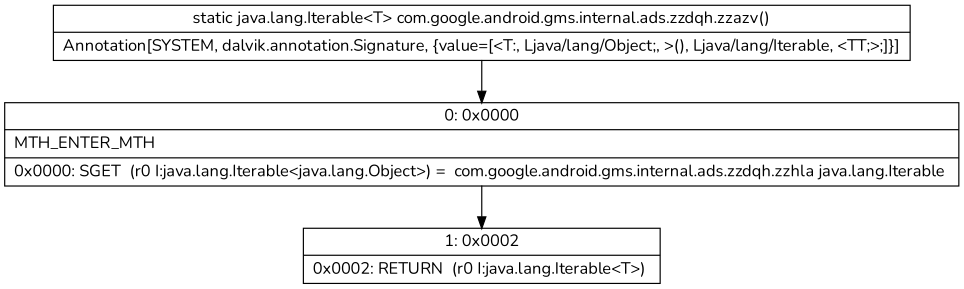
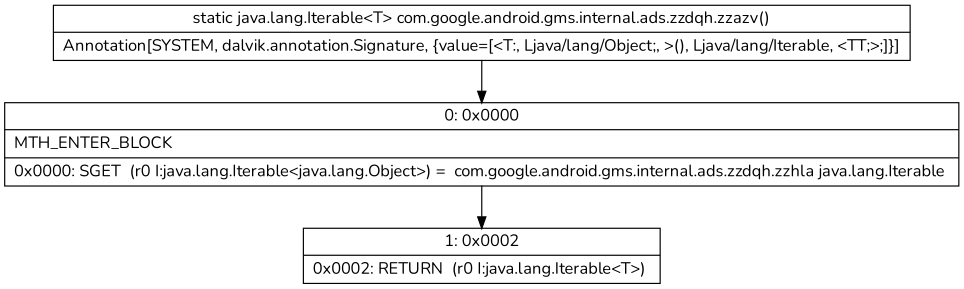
node "0: 0x0000": text "MTH_ENTER_MTH" -> "MTH_ENTER_BLOCK"
